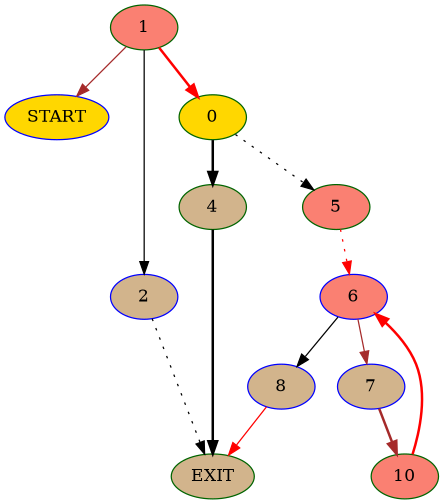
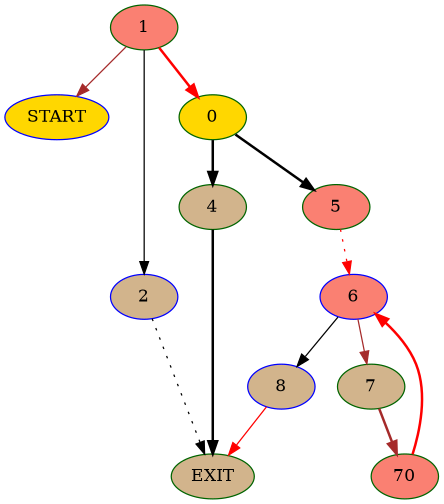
edge "0" -> "5": style dotted -> bold
node "7": color blue -> darkgreen
node "10": label "10" -> "70"
